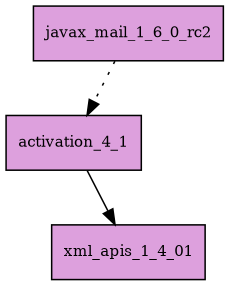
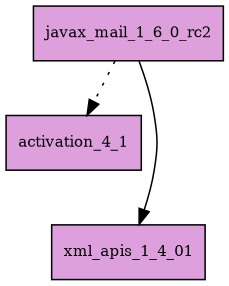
edge "activation_4_1" -> "xml_apis_1_4_01": now "javax_mail_1_6_0_rc2" -> "xml_apis_1_4_01"
